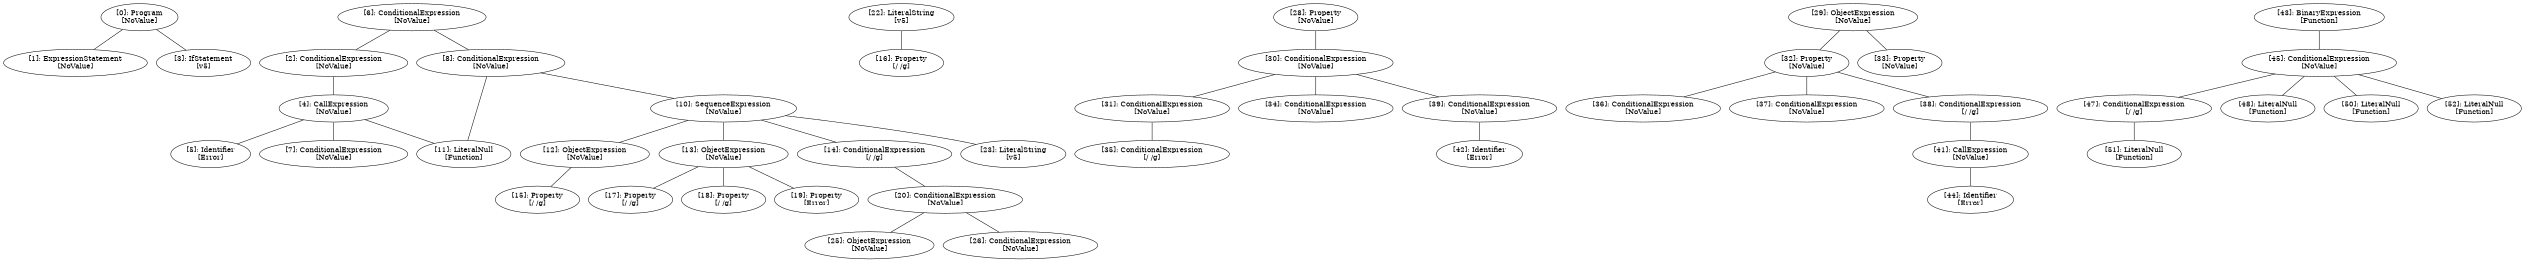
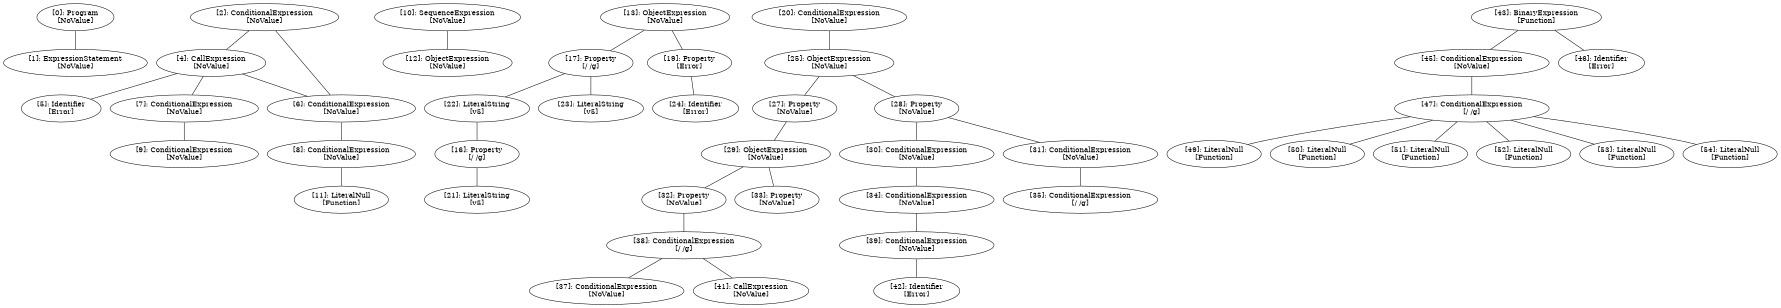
node "[3]: IfStatement [v5]": removed
node "[46]: Identifier [Error]": added
edge "[17]: Property [/ /g]" -- "[22]: LiteralString [v5]": added
edge "[8]: ConditionalExpression [NoValue]" -- "[10]: SequenceExpression [NoValue]": removed
edge "[25]: ObjectExpression [NoValue]" -- "[28]: Property [NoValue]": added
edge "[30]: ConditionalExpression [NoValue]" -- "[31]: ConditionalExpression [NoValue]": now "[28]: Property [NoValue]" -- "[31]: ConditionalExpression [NoValue]"
edge "[30]: ConditionalExpression [NoValue]" -- "[39]: ConditionalExpression [NoValue]": now "[34]: ConditionalExpression [NoValue]" -- "[39]: ConditionalExpression [NoValue]"
edge "[32]: Property [NoValue]" -- "[37]: ConditionalExpression [NoValue]": now "[38]: ConditionalExpression [/ /g]" -- "[37]: ConditionalExpression [NoValue]"
edge "[45]: ConditionalExpression [NoValue]" -- "[50]: LiteralNull [Function]": now "[47]: ConditionalExpression [/ /g]" -- "[50]: LiteralNull [Function]"
edge "[45]: ConditionalExpression [NoValue]" -- "[52]: LiteralNull [Function]": now "[47]: ConditionalExpression [/ /g]" -- "[52]: LiteralNull [Function]"
node "[24]: Identifier [Error]": added
node "[27]: Property [NoValue]": added
node "[36]: ConditionalExpression [NoValue]": removed
node "[48]: LiteralNull [Function]": removed
edge "[10]: SequenceExpression [NoValue]" -- "[23]: LiteralString [v5]": now "[17]: Property [/ /g]" -- "[23]: LiteralString [v5]"
edge "[10]: SequenceExpression [NoValue]" -- "[13]: ObjectExpression [NoValue]": removed
edge "[4]: CallExpression [NoValue]" -- "[11]: LiteralNull [Function]": now "[4]: CallExpression [NoValue]" -- "[6]: ConditionalExpression [NoValue]"
node "[9]: ConditionalExpression [NoValue]": added
node "[14]: ConditionalExpression [/ /g]": removed
node "[49]: LiteralNull [Function]": added
node "[53]: LiteralNull [Function]": added
node "[54]: LiteralNull [Function]": added
node "[21]: LiteralString [v5]": added
node "[15]: Property [/ /g]": removed
node "[18]: Property [/ /g]": removed
node "[44]: Identifier [Error]": removed
node "[26]: ConditionalExpression [NoValue]": removed
